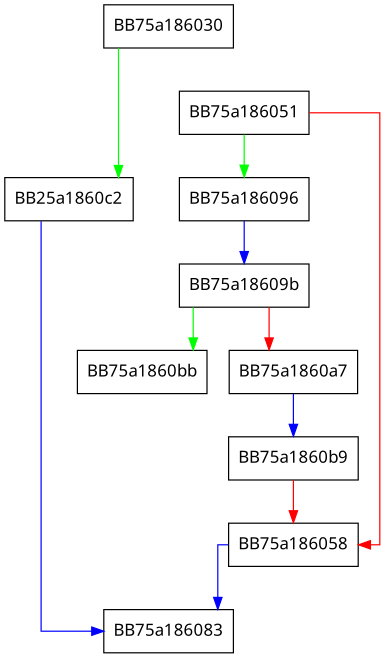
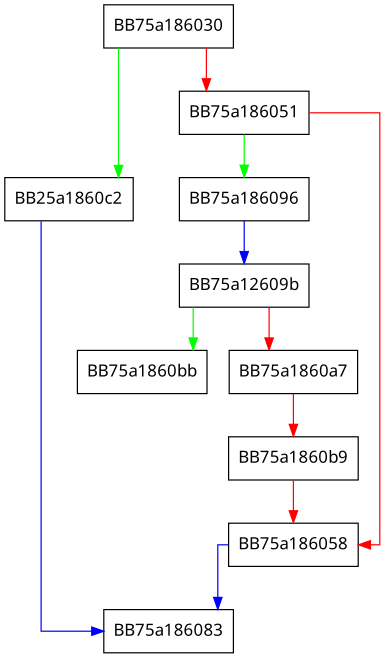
edge "BB75a186030" -> "BB75a186051": added
node "BB75a18609b": label "BB75a18609b" -> "BB75a12609b"
edge "BB75a1860a7" -> "BB75a1860b9": color blue -> red
